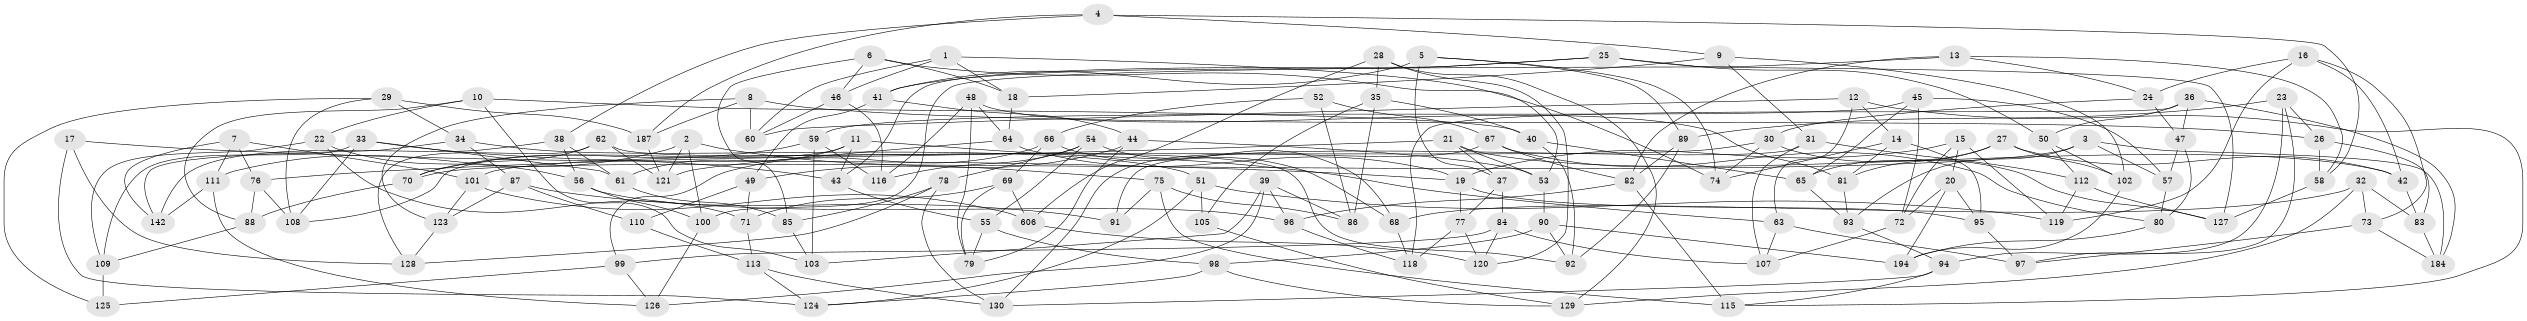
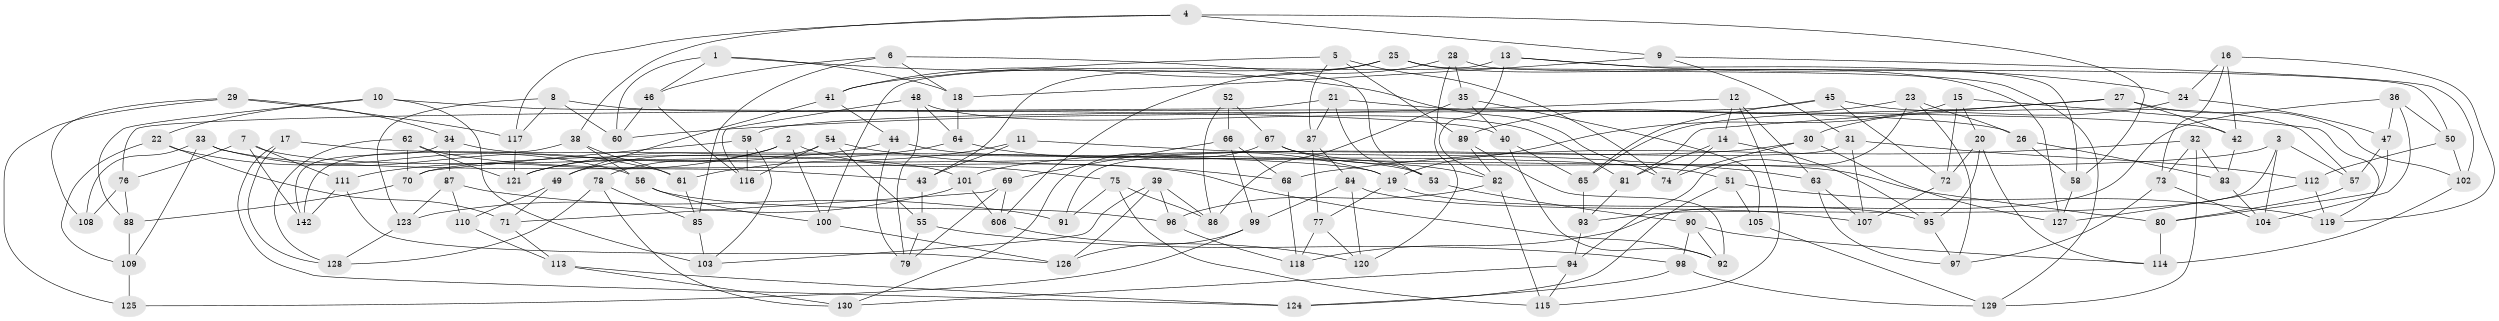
node "187": label "187" -> "117"
edge "11" -- "108": removed
node "194": label "194" -> "114"
node "184": label "184" -> "104"
